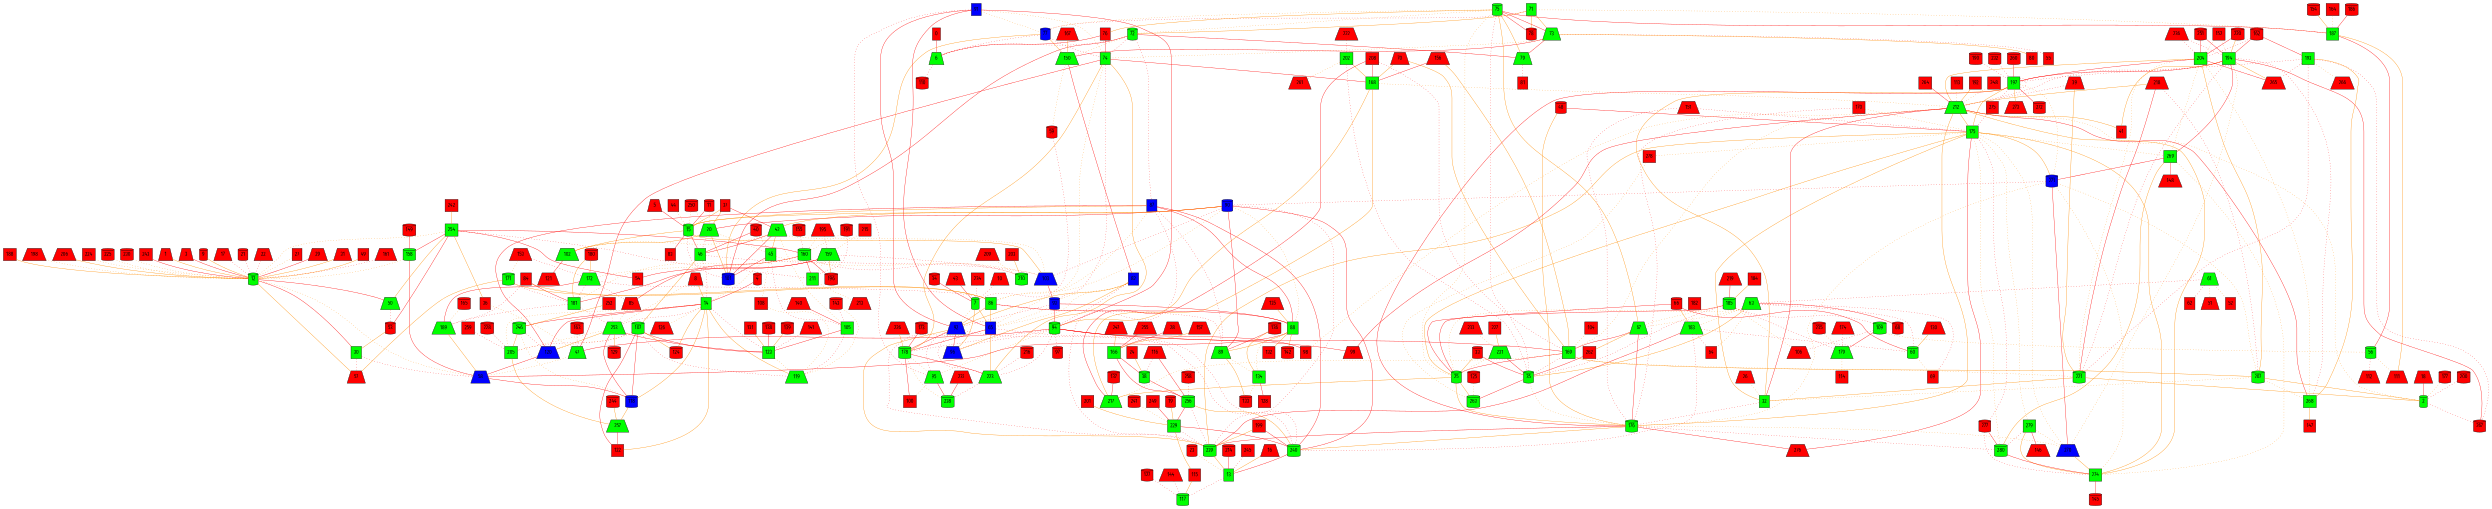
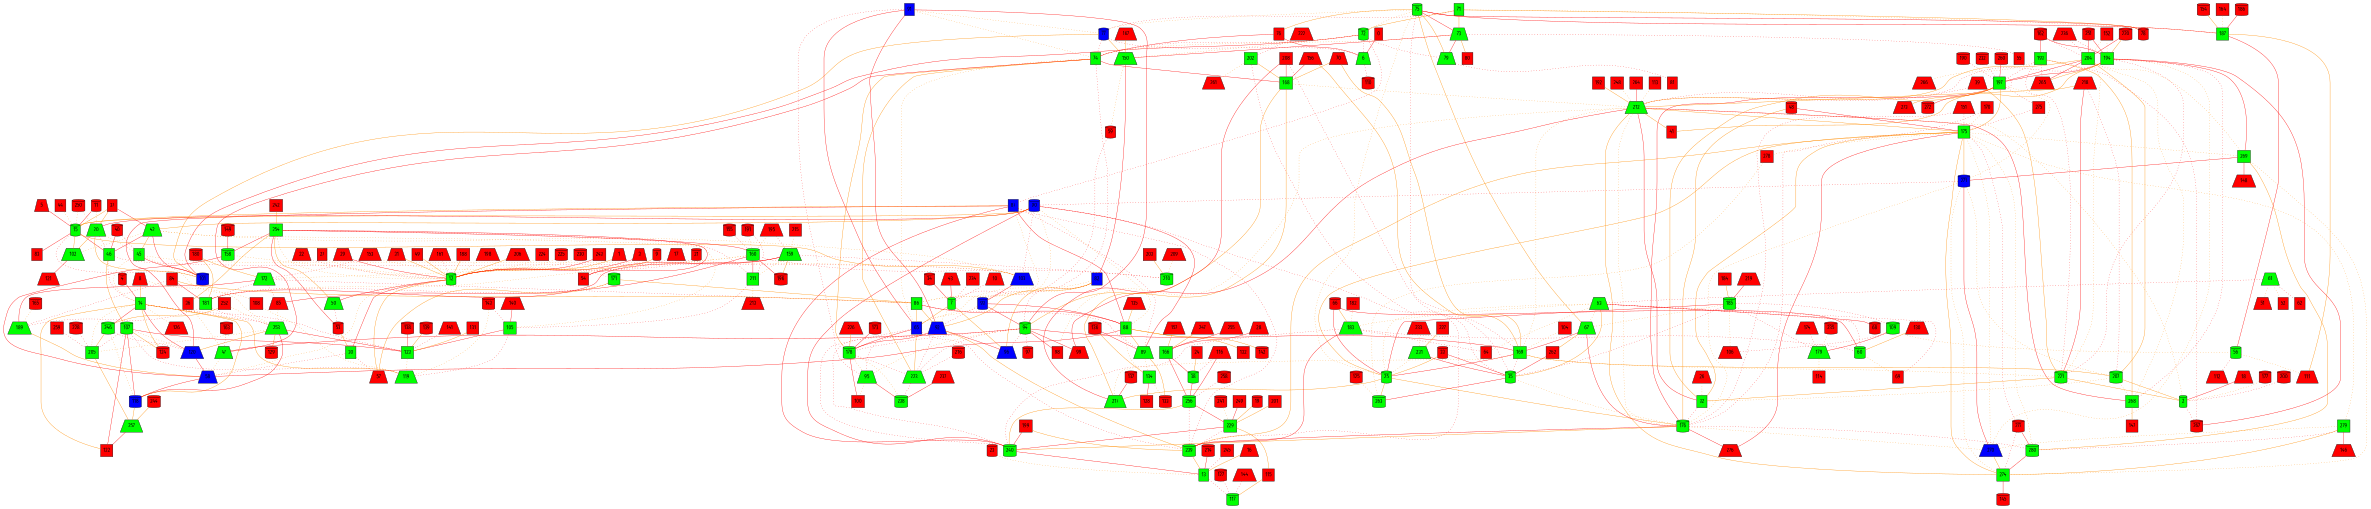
edge "72" -- "79": style solid -> dotted
edge "45" -- "105": now "211" -- "105"
edge "178" -- "223": style solid -> dotted
edge "212" -- "176": style solid -> dotted
